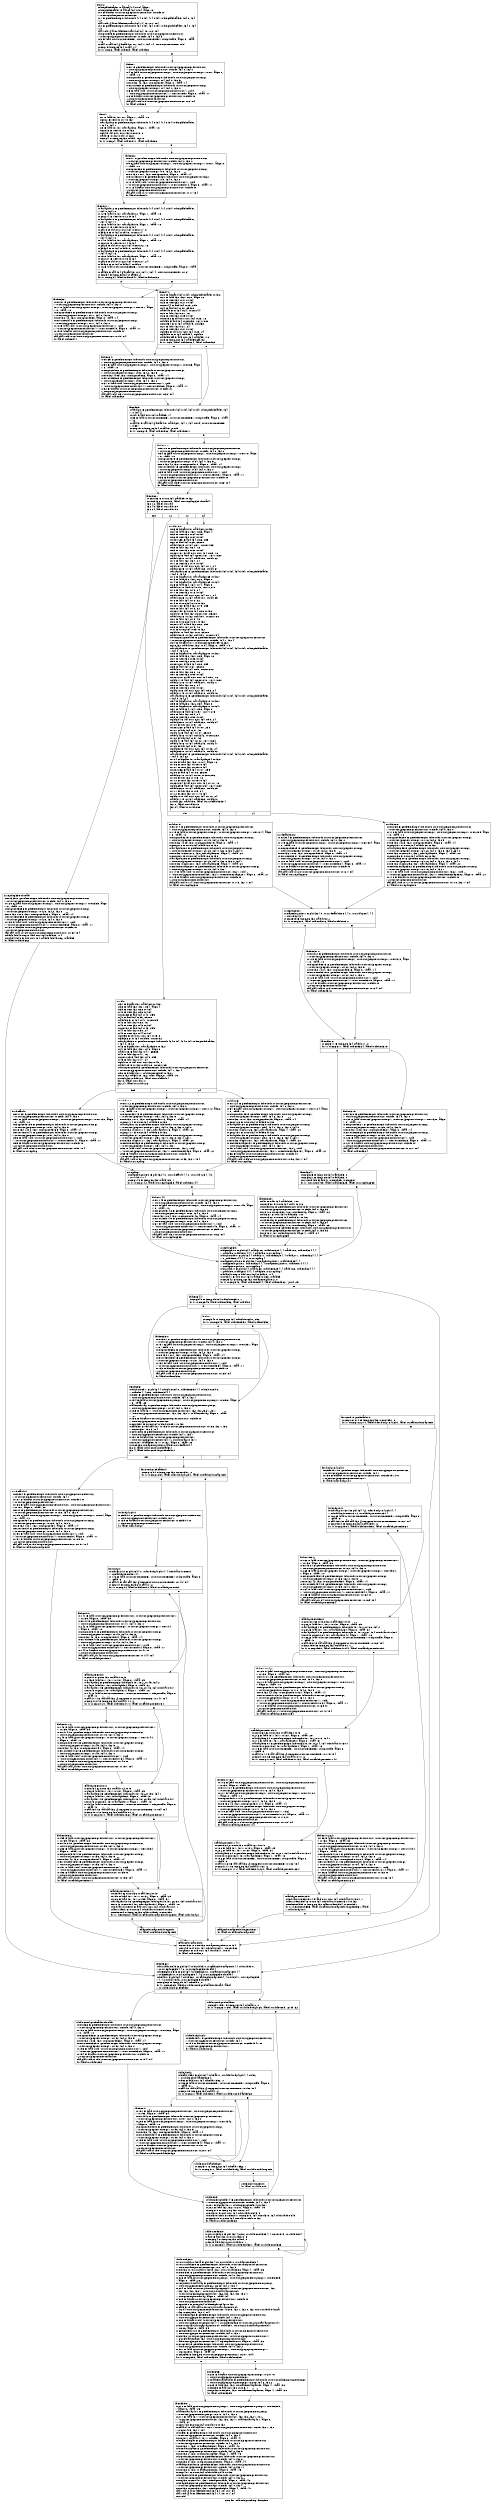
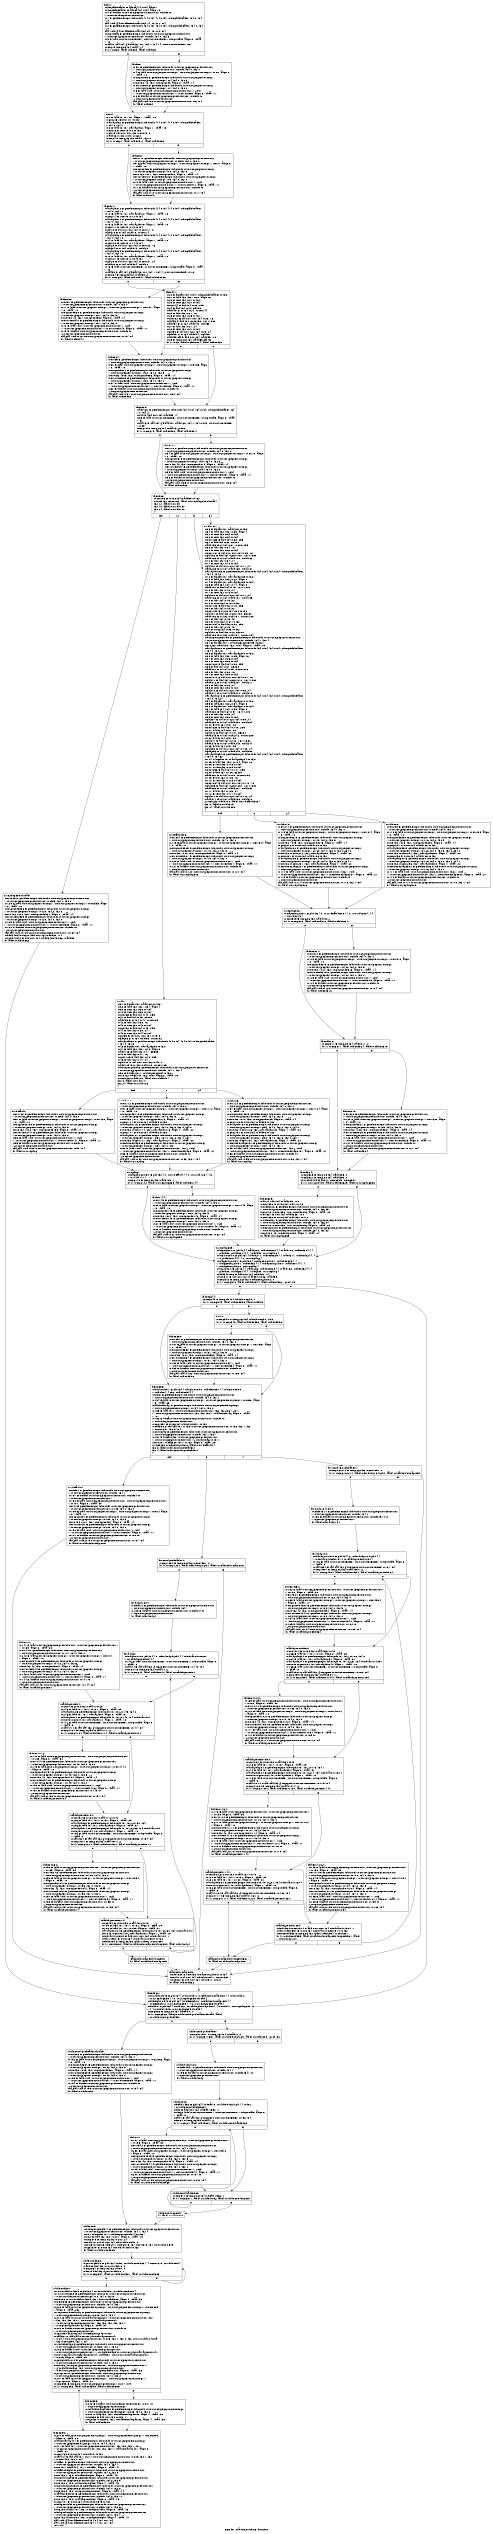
node "if.end41:": text "%emit54 = or i64 %add49, %shl53" -> "%add54 = or i64 %add49, %shl53"
edge "sw.bb150:" -> "sw.default303:": added
edge "if.end356:" -> "for.cond15.preheader.i:": added
edge "for.body.i:" -> "if.then.i.i:": removed
edge "while.cond.preheader:" -> "while.end:": removed
